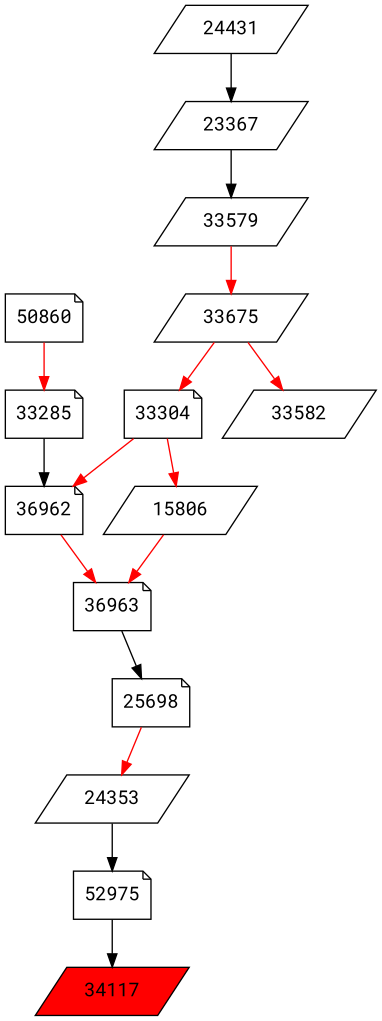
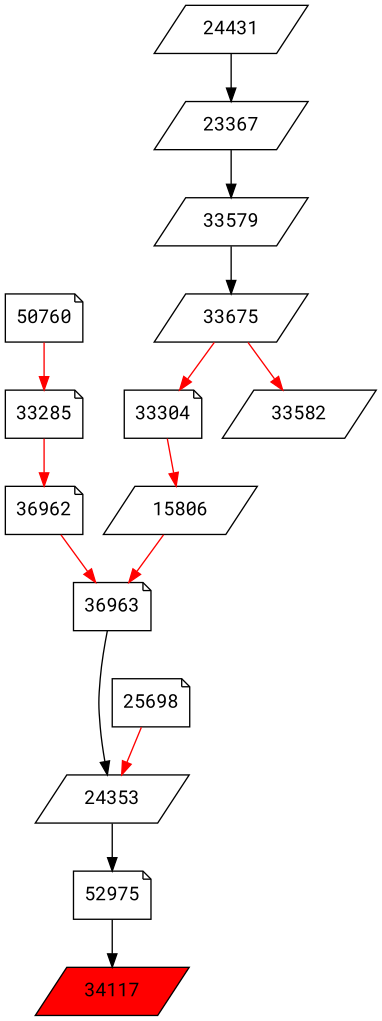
edge "33579" -> "33675": color red -> black
node "50860": label "50860" -> "50760"
edge "33285" -> "36962": color black -> red
edge "33304" -> "36962": removed
edge "36963" -> "25698": now "36963" -> "24353"
